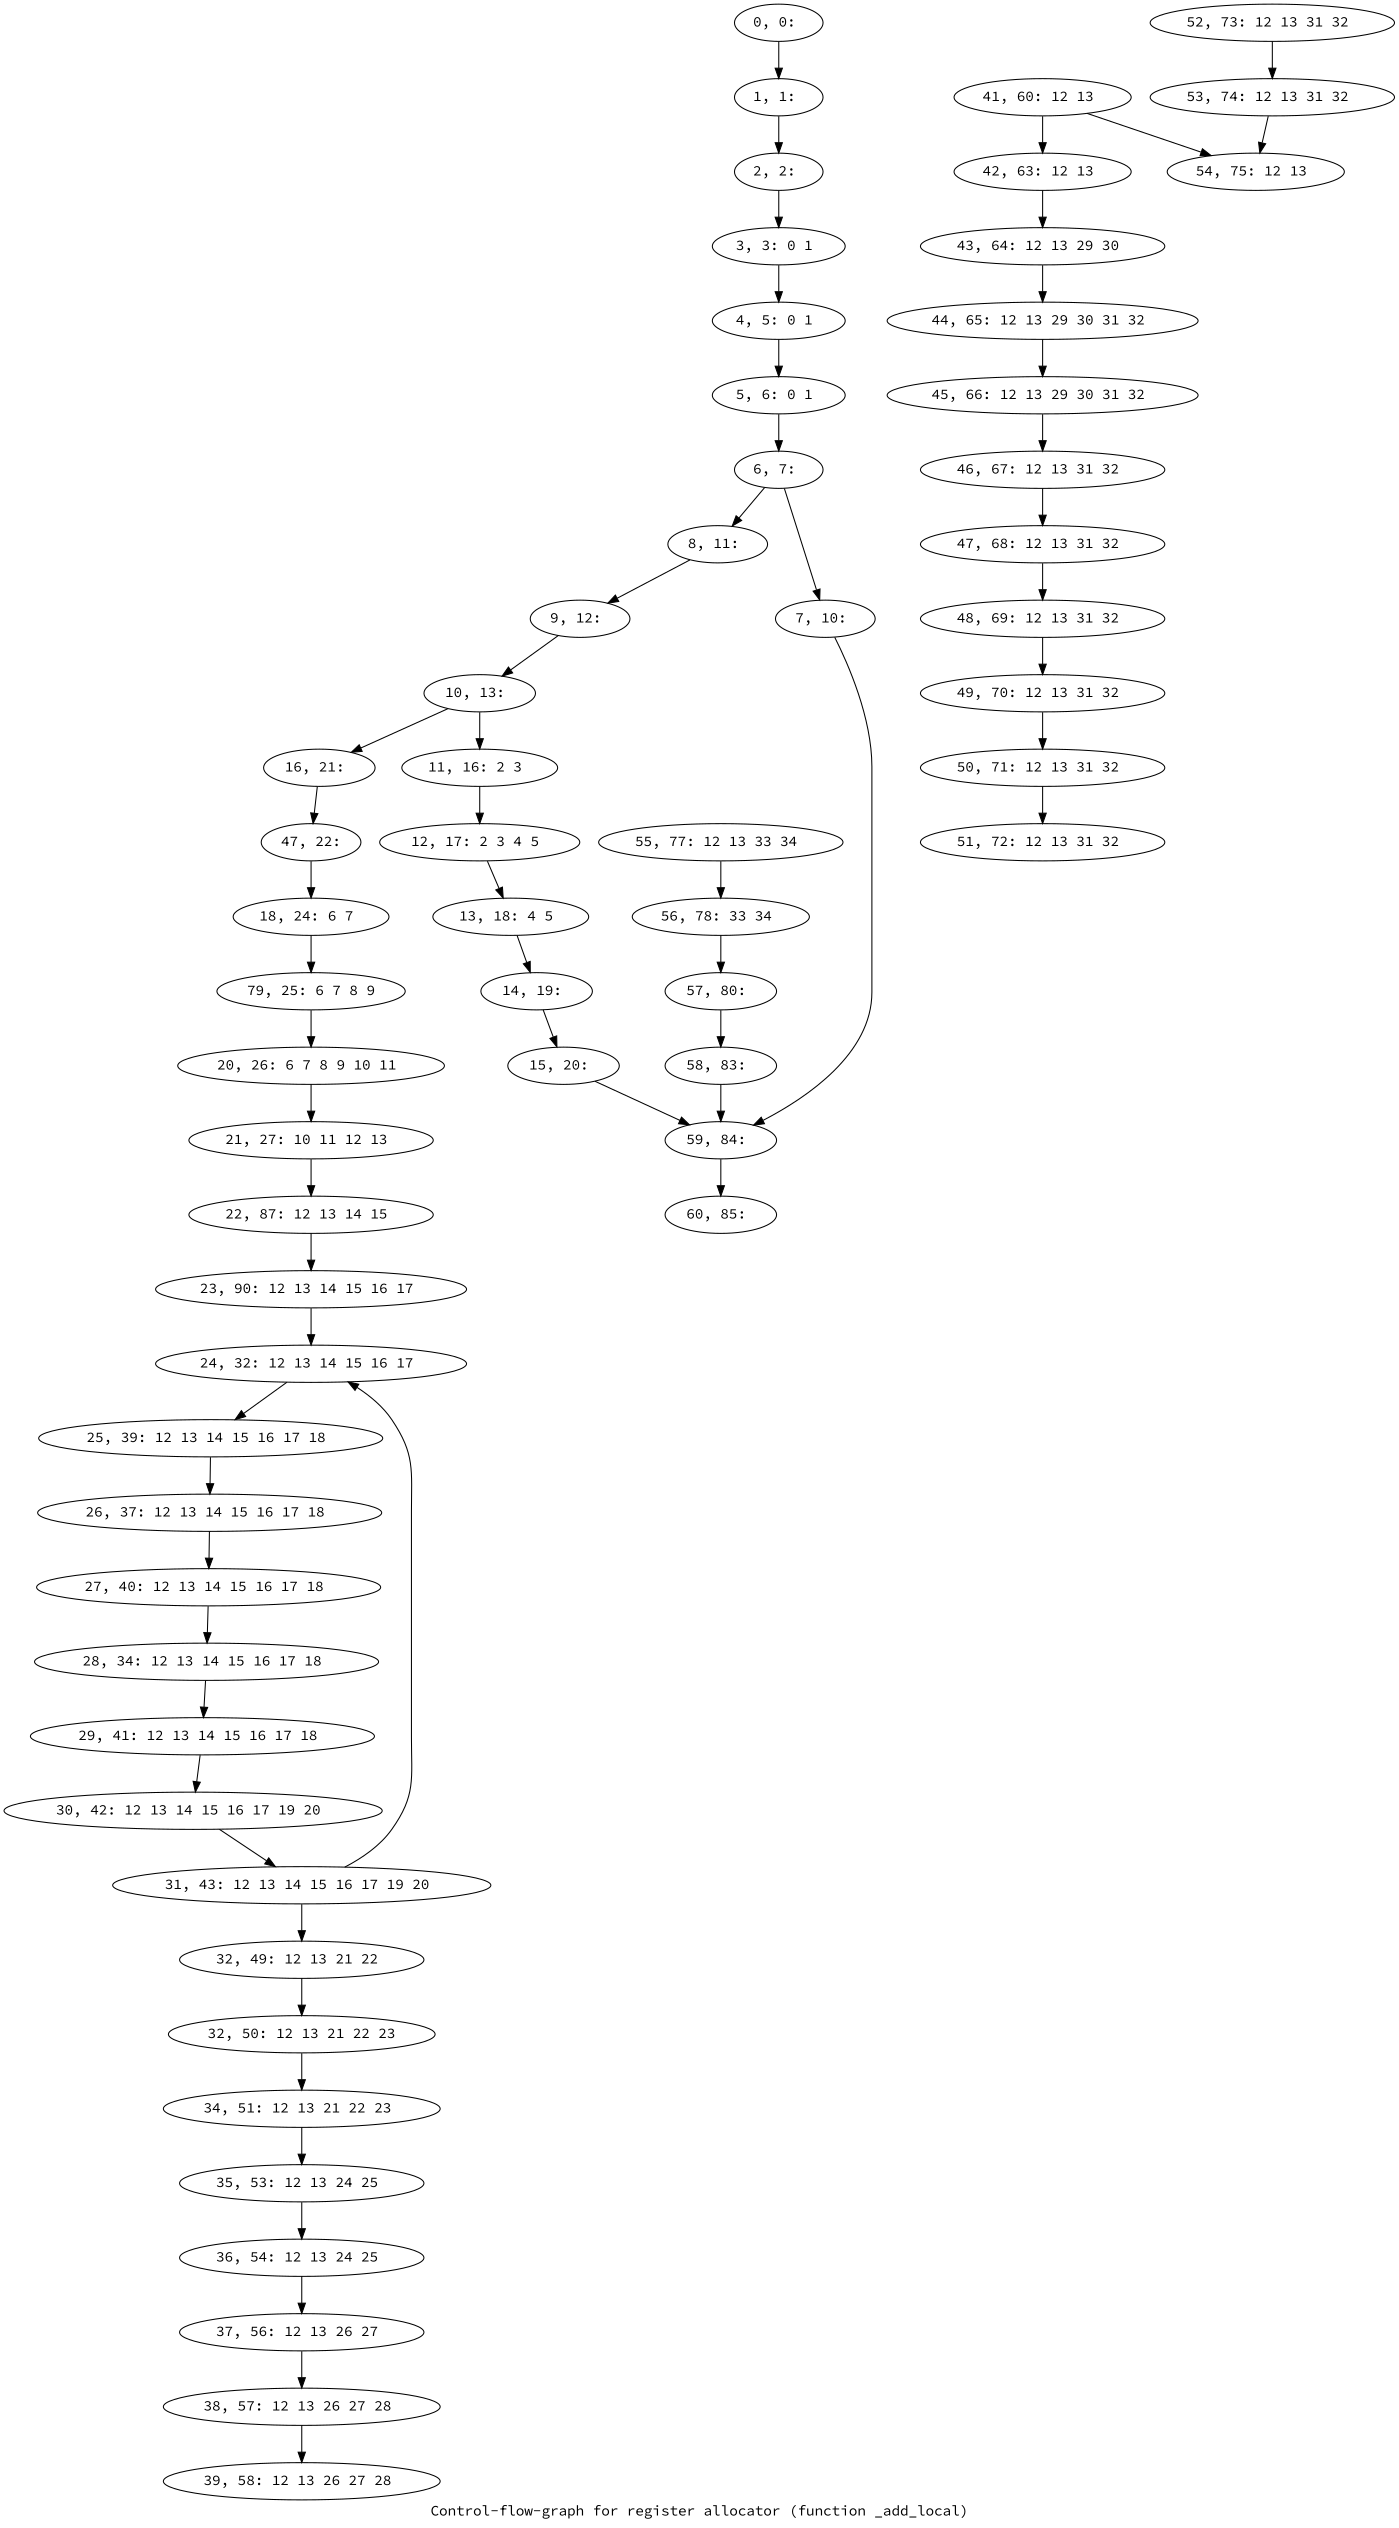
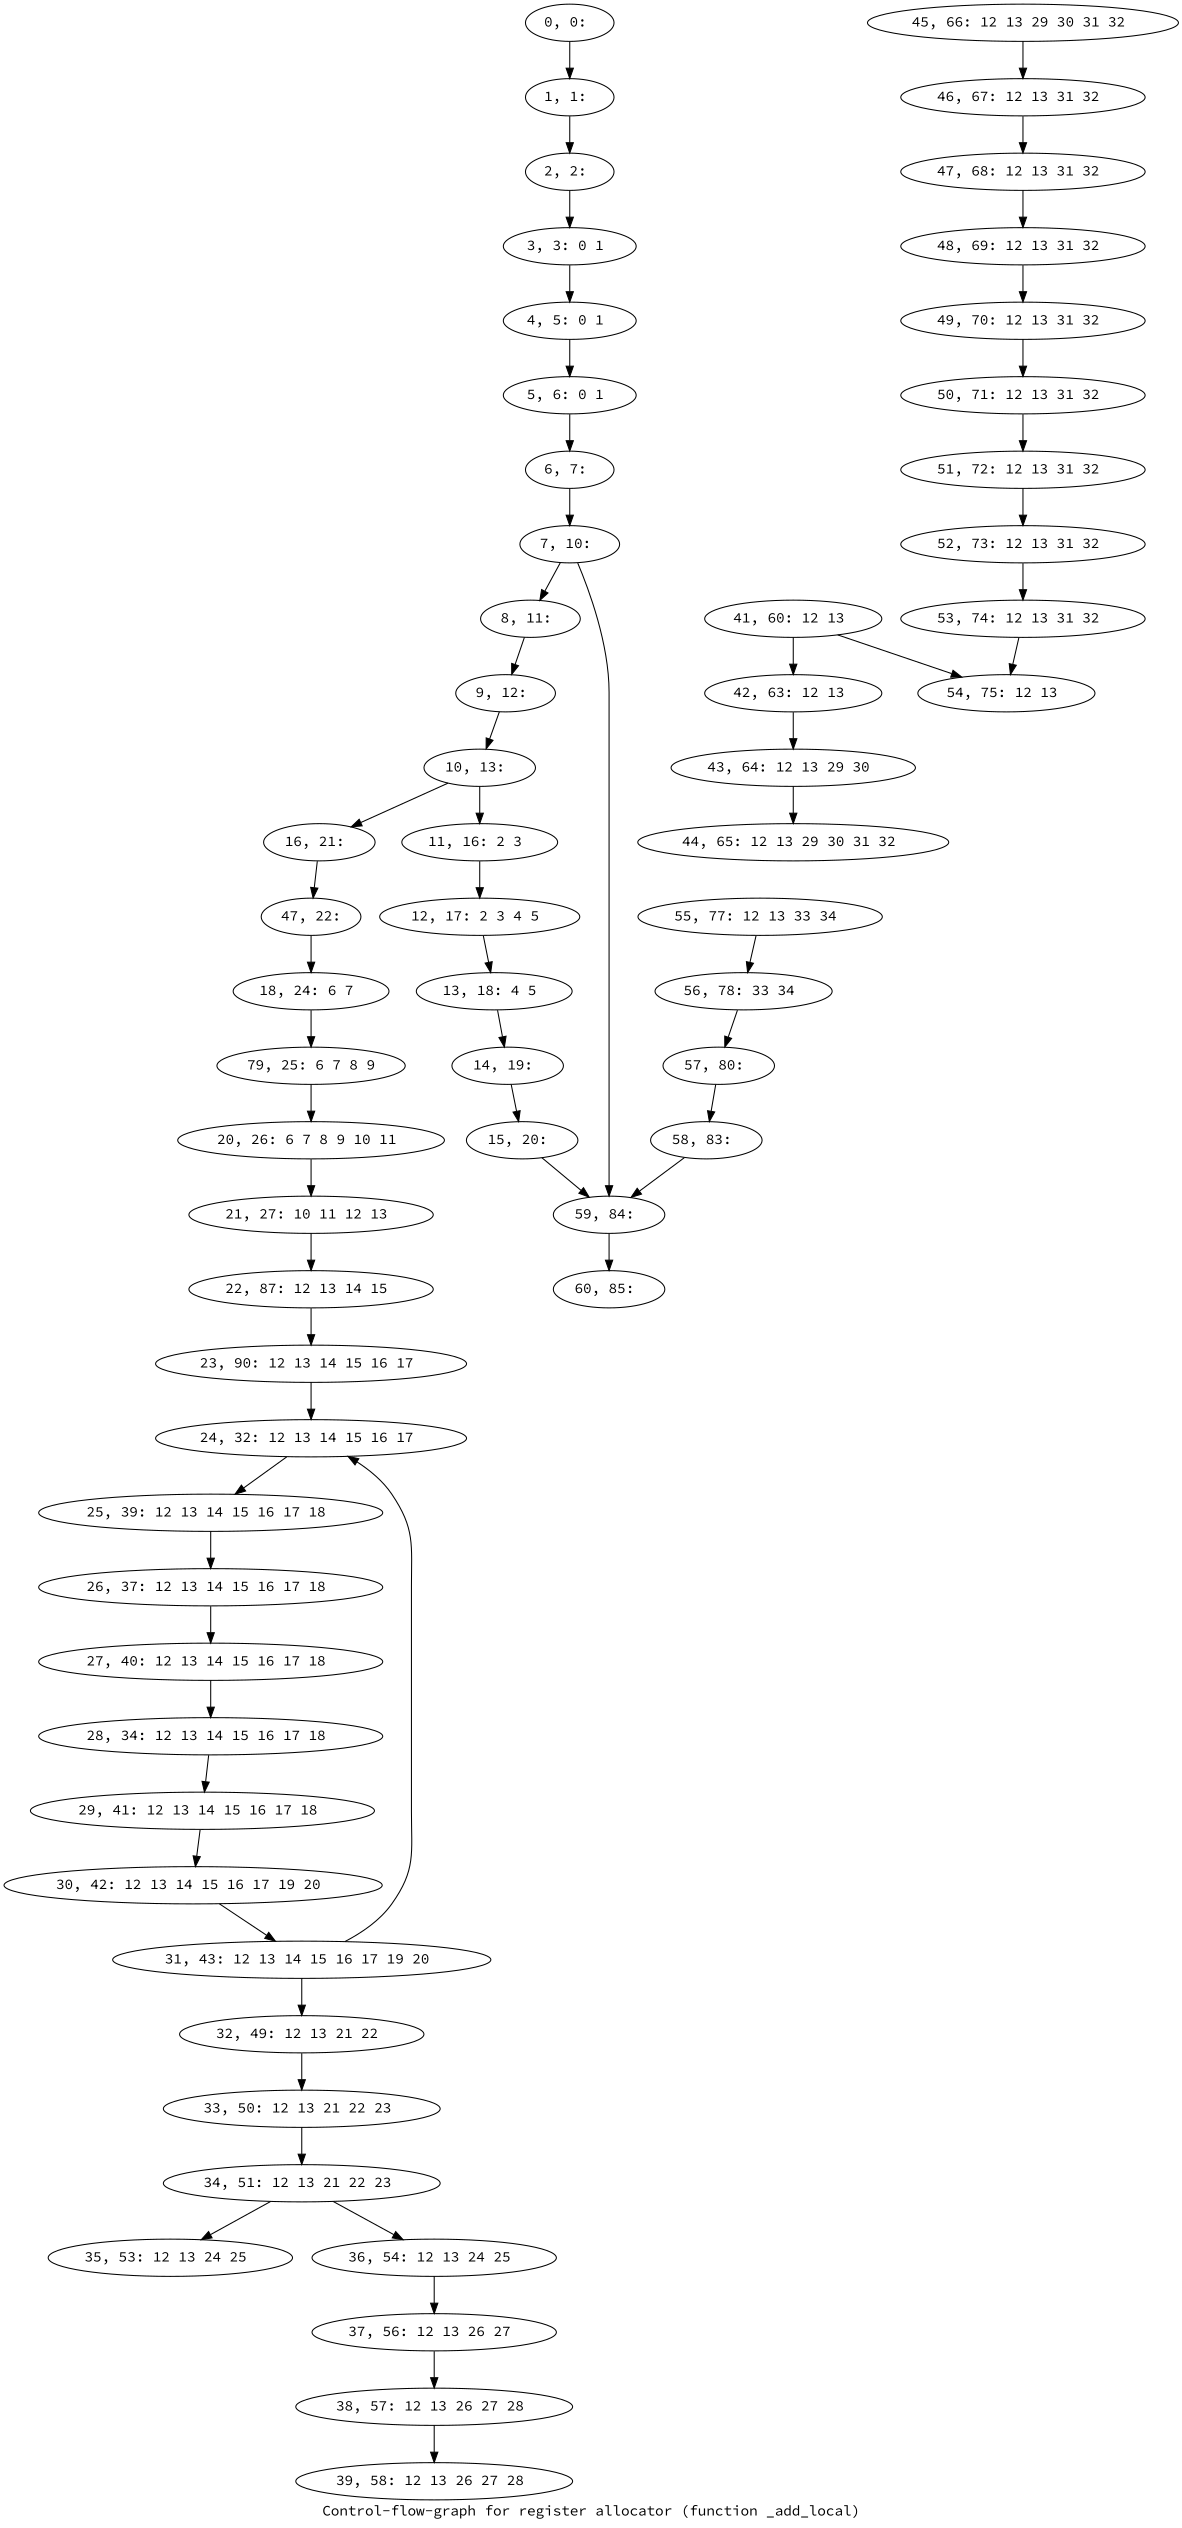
edge "44, 65: 12 13 29 30 31 32" -> "45, 66: 12 13 29 30 31 32": removed
edge "51, 72: 12 13 31 32" -> "52, 73: 12 13 31 32": added
edge "6, 7:" -> "8, 11:": now "7, 10:" -> "8, 11:"
node "32, 50: 12 13 21 22 23": label "32, 50: 12 13 21 22 23" -> "33, 50: 12 13 21 22 23"
edge "35, 53: 12 13 24 25" -> "36, 54: 12 13 24 25": now "34, 51: 12 13 21 22 23" -> "36, 54: 12 13 24 25"
